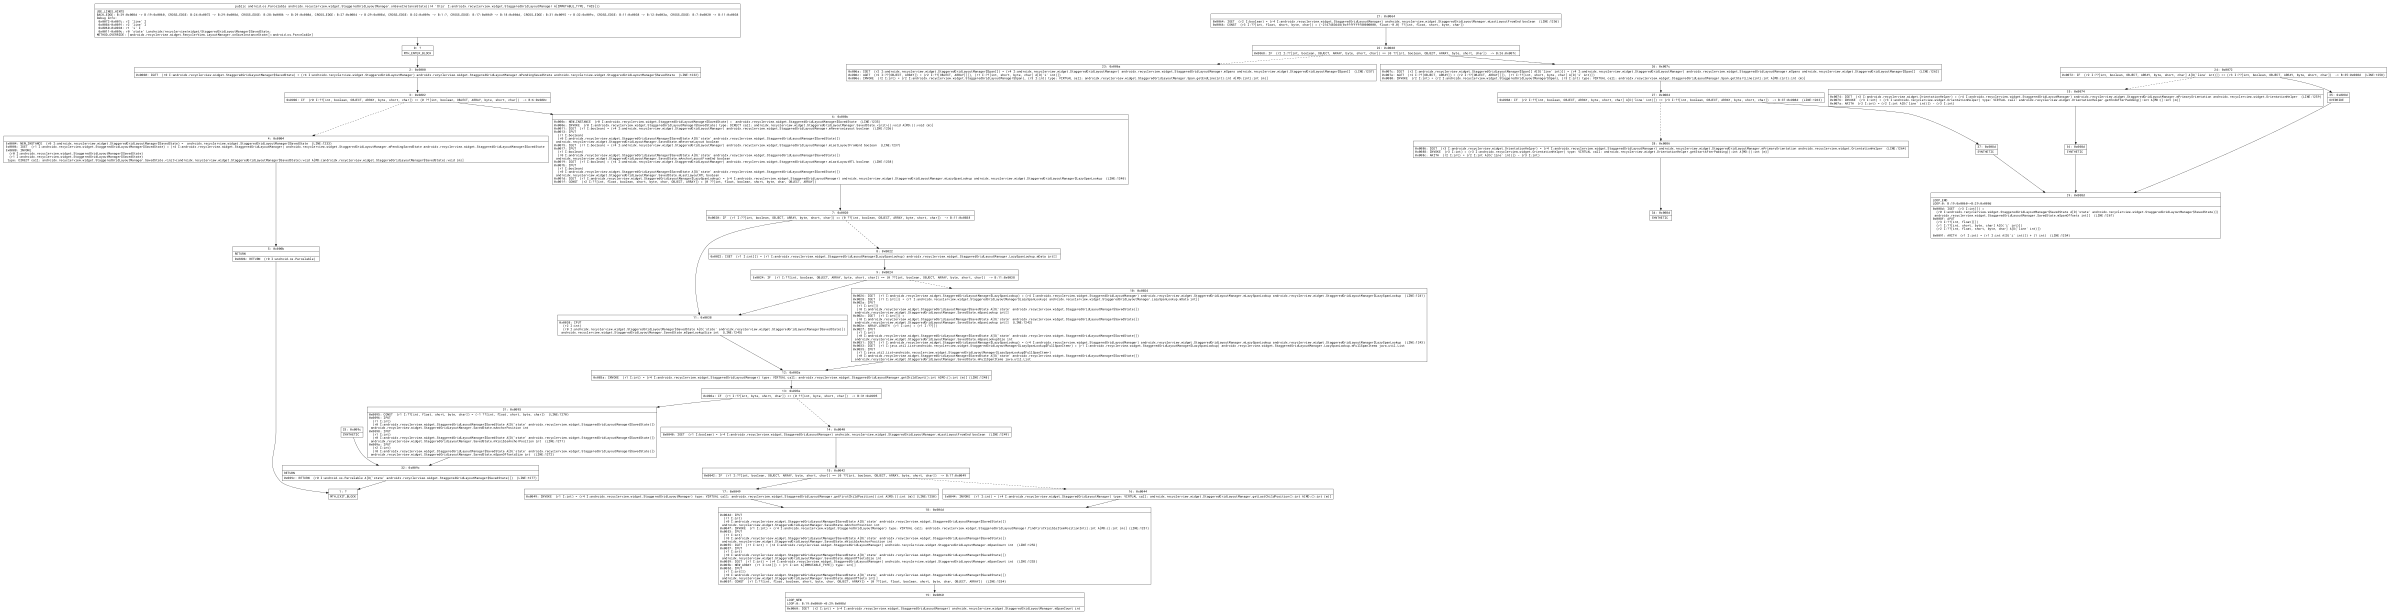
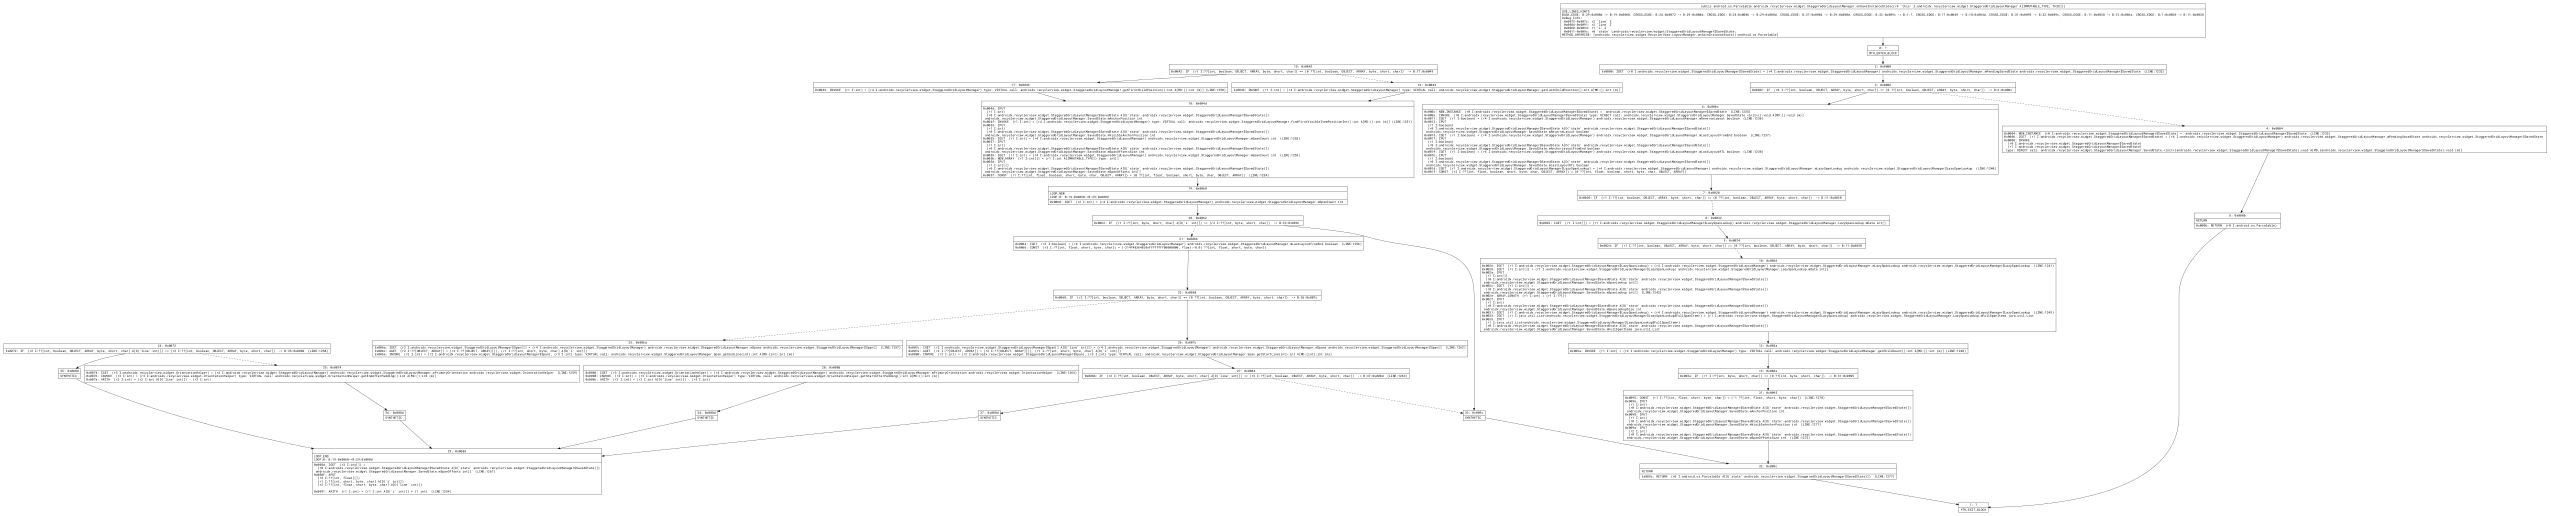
node "35: 0x008d": text "OVERRIDE" -> "SYNTHETIC"
edge "27: 0x0084" -> "28: 0x0086": now "27: 0x0084" -> "33: 0x009c"
node "20: 0x0062": added
node "11: 0x0038": removed
node "14: 0x0040": removed
edge "34: 0x008d" -> "29: 0x008d": added
